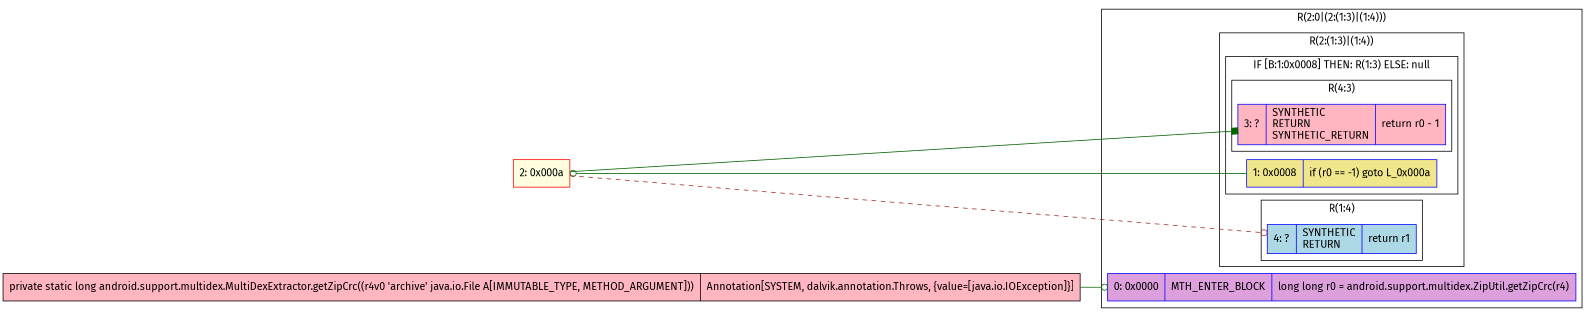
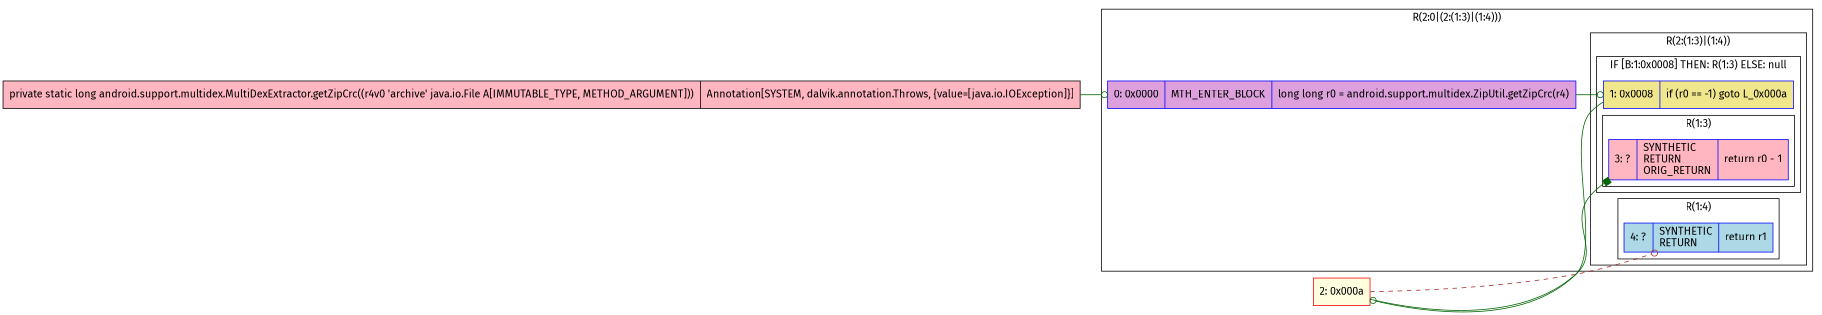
cluster "R(4:3)": label "R(4:3)" -> "R(1:3)"
edge "0: 0x0000" -> "1: 0x0008": added
node "3: ?": text "SYNTHETIC_RETURN" -> "ORIG_RETURN"
